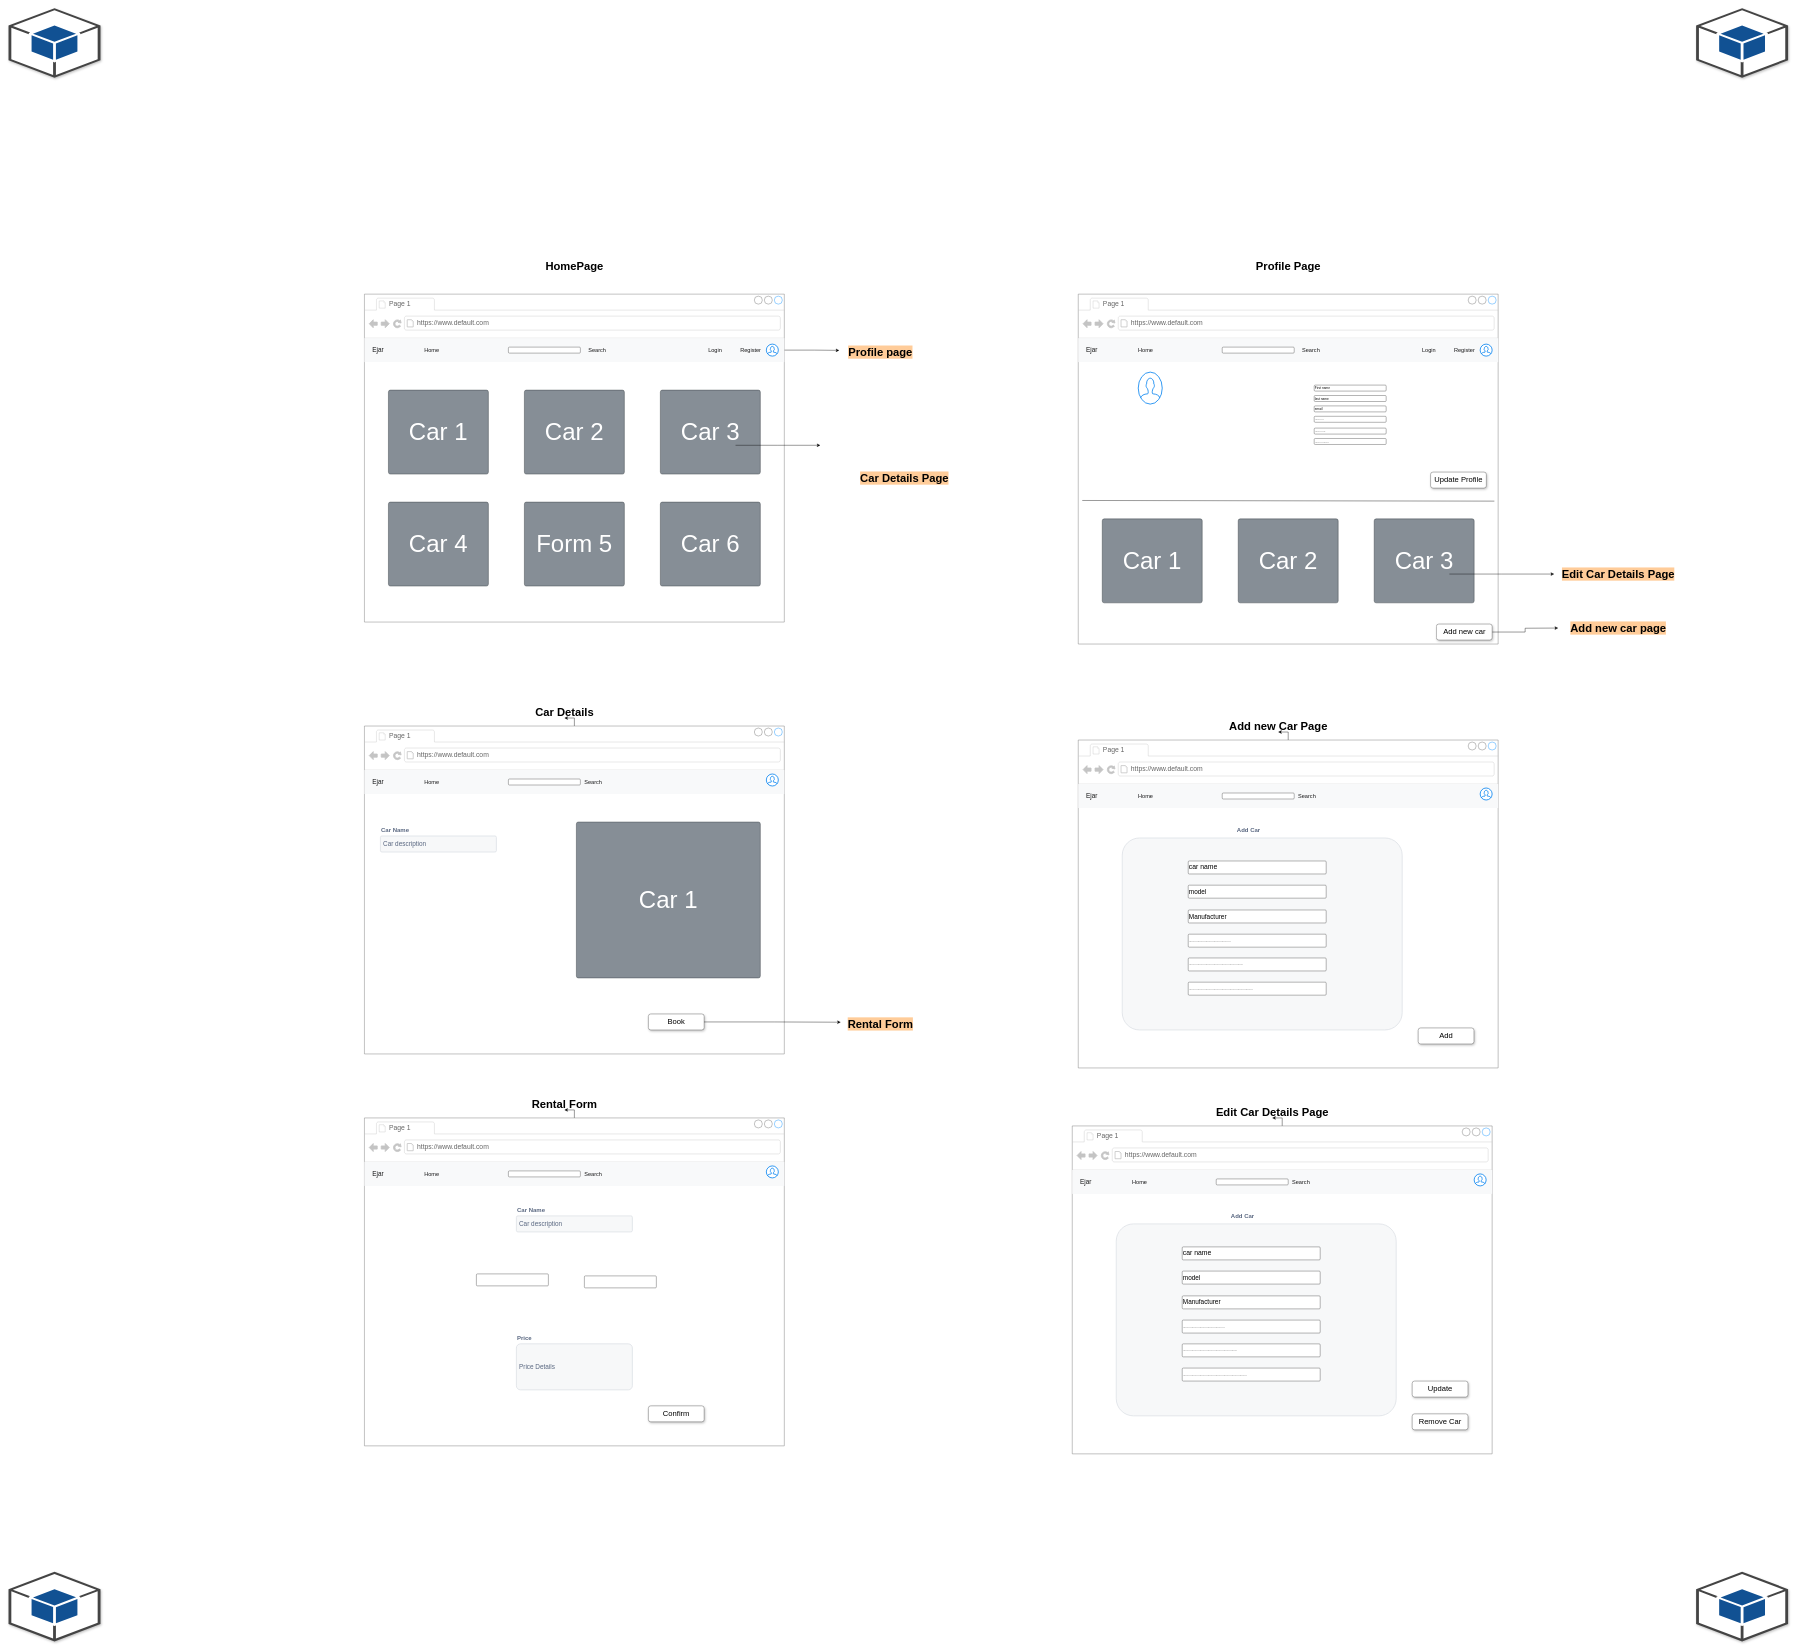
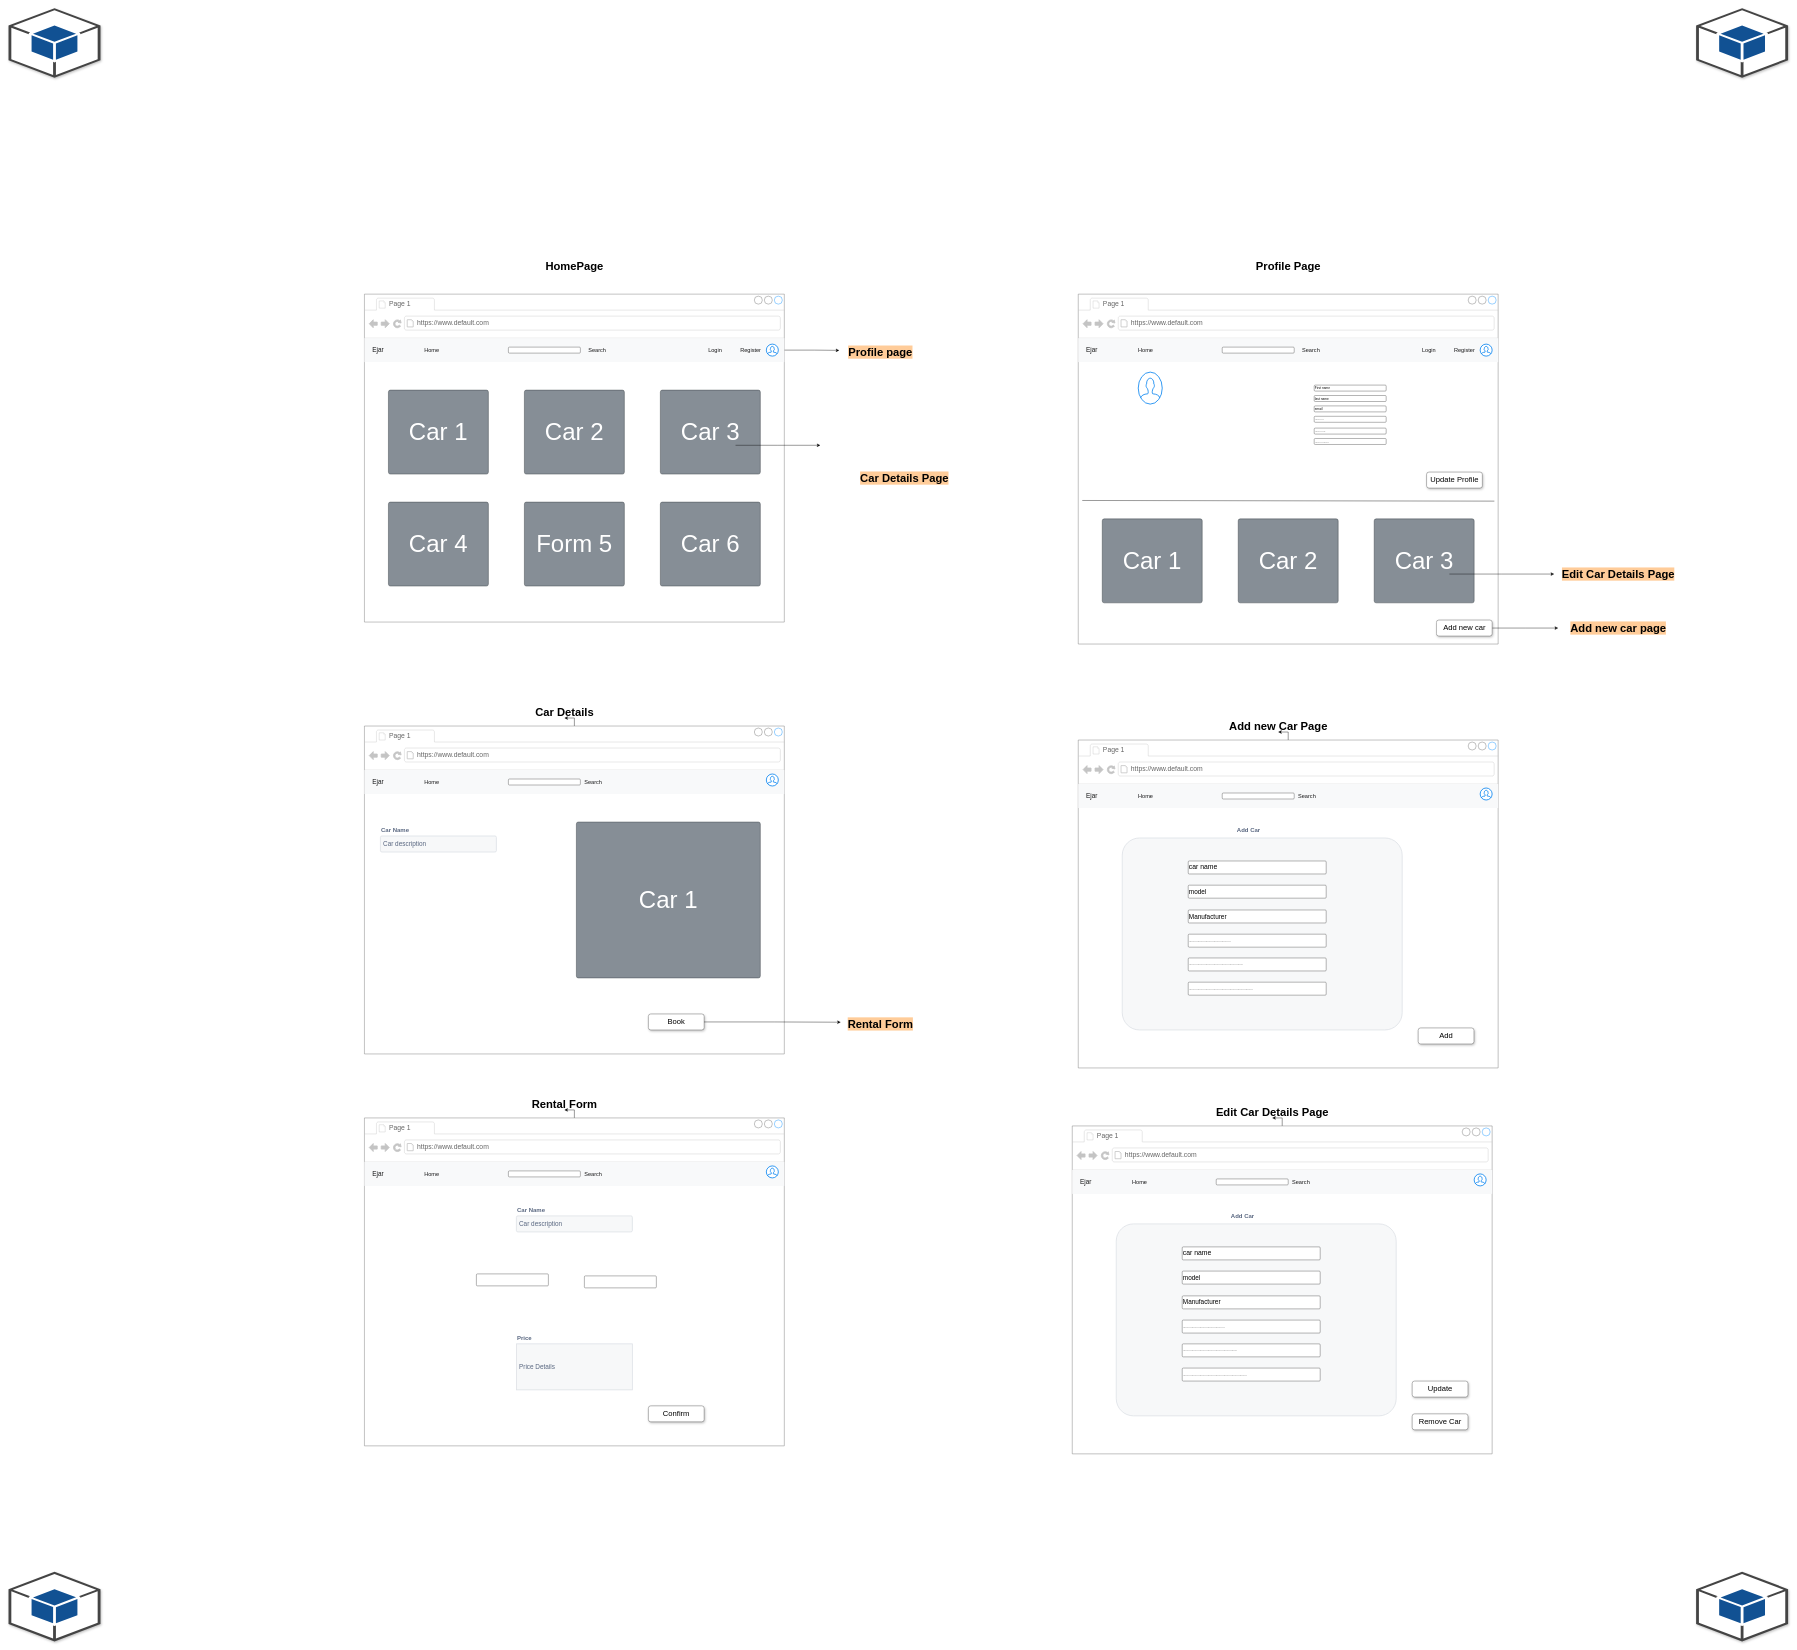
node "Update Profile": moved (1459, 480) -> (1455, 480)
node "Add new car": moved (1464, 632) -> (1464, 628)
node "Price Details": shape rounded rectangle -> rectangle
